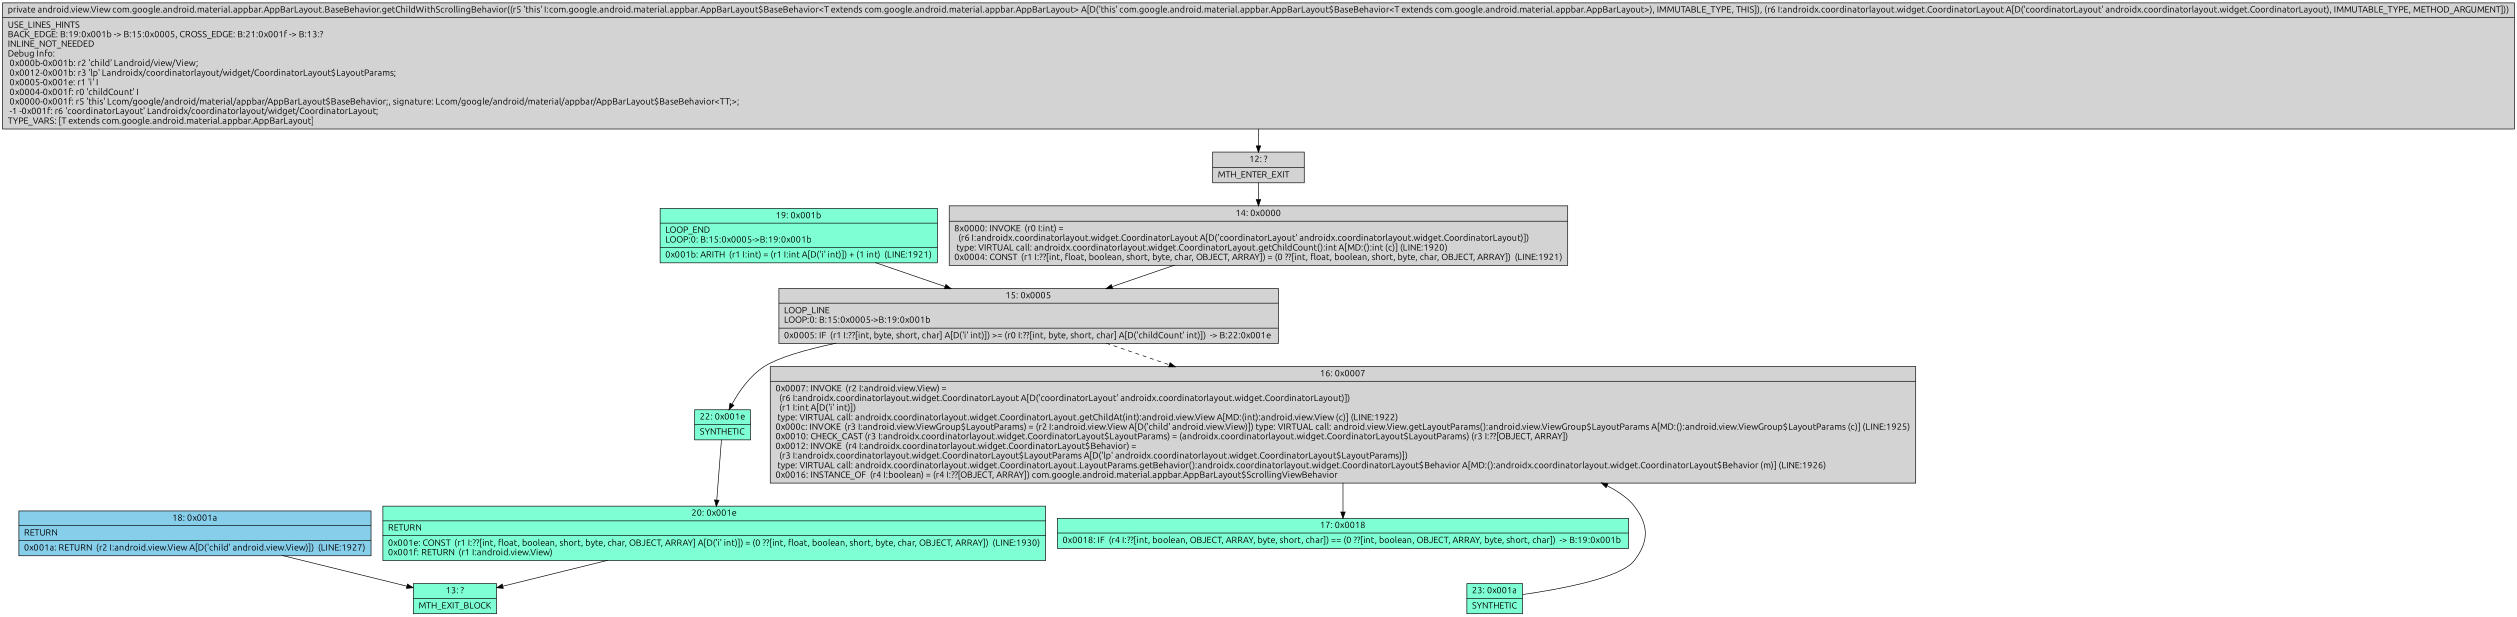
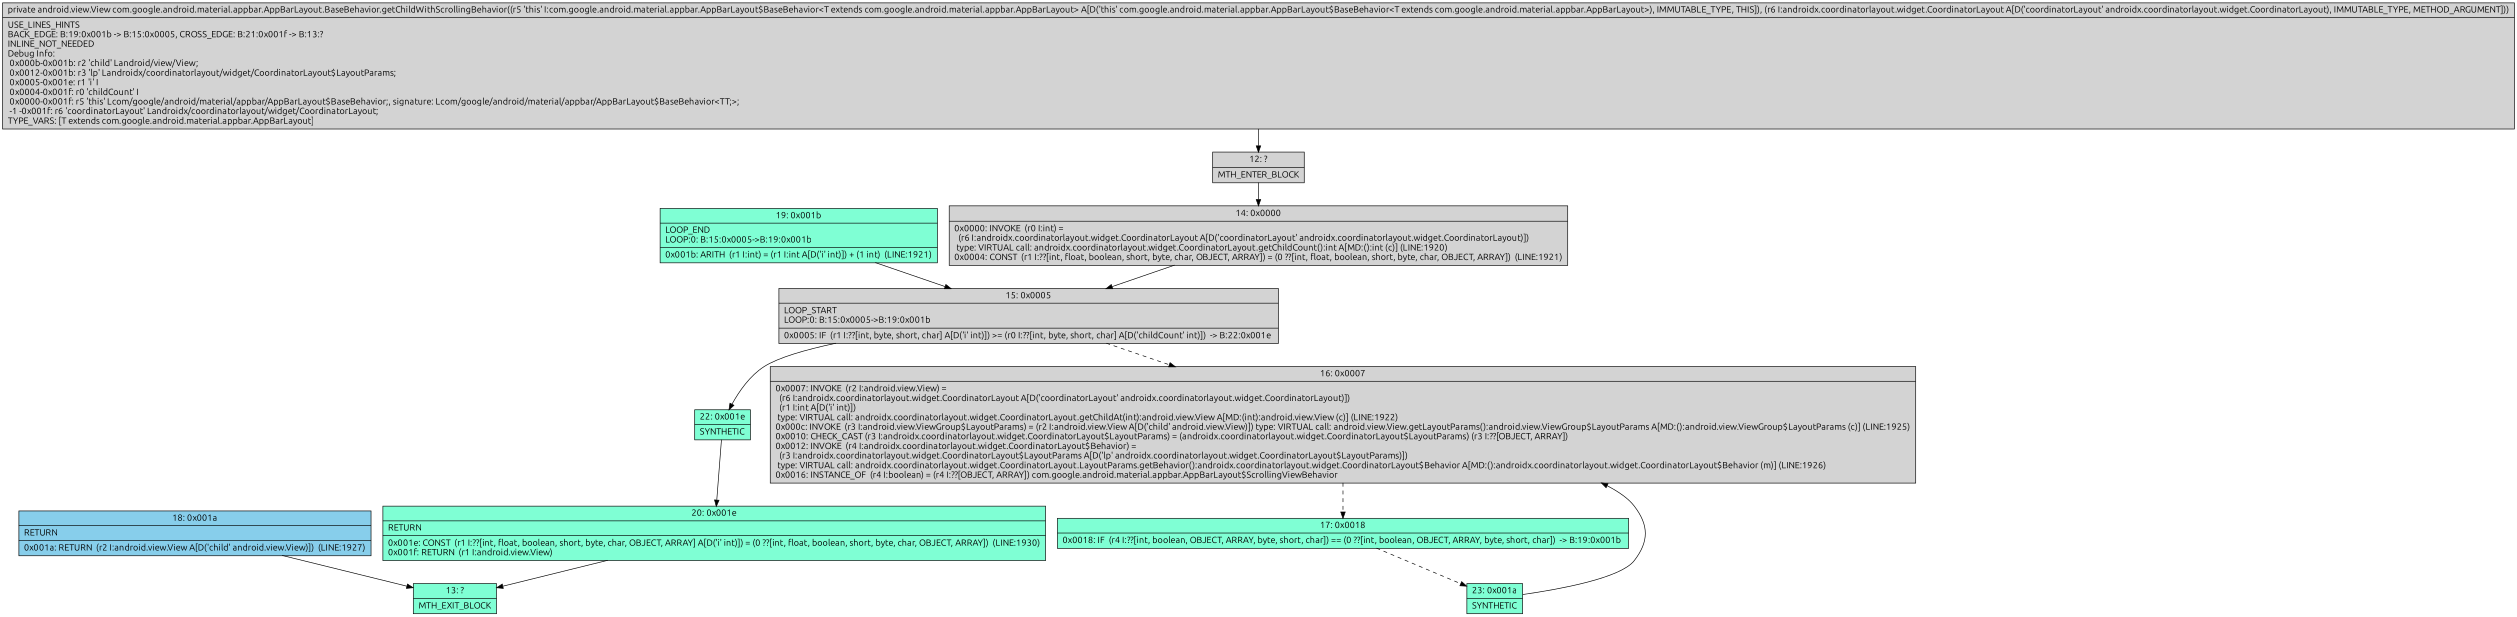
node "12: ?": text "MTH_ENTER_EXIT" -> "MTH_ENTER_BLOCK"
node "14: 0x0000": text "8x0000: INVOKE  (r0 I:int) =" -> "0x0000: INVOKE  (r0 I:int) ="
node "15: 0x0005": text "LOOP_LINE" -> "LOOP_START"
edge "16: 0x0007" -> "17: 0x0018": style solid -> dashed
edge "17: 0x0018" -> "23: 0x001a": added
